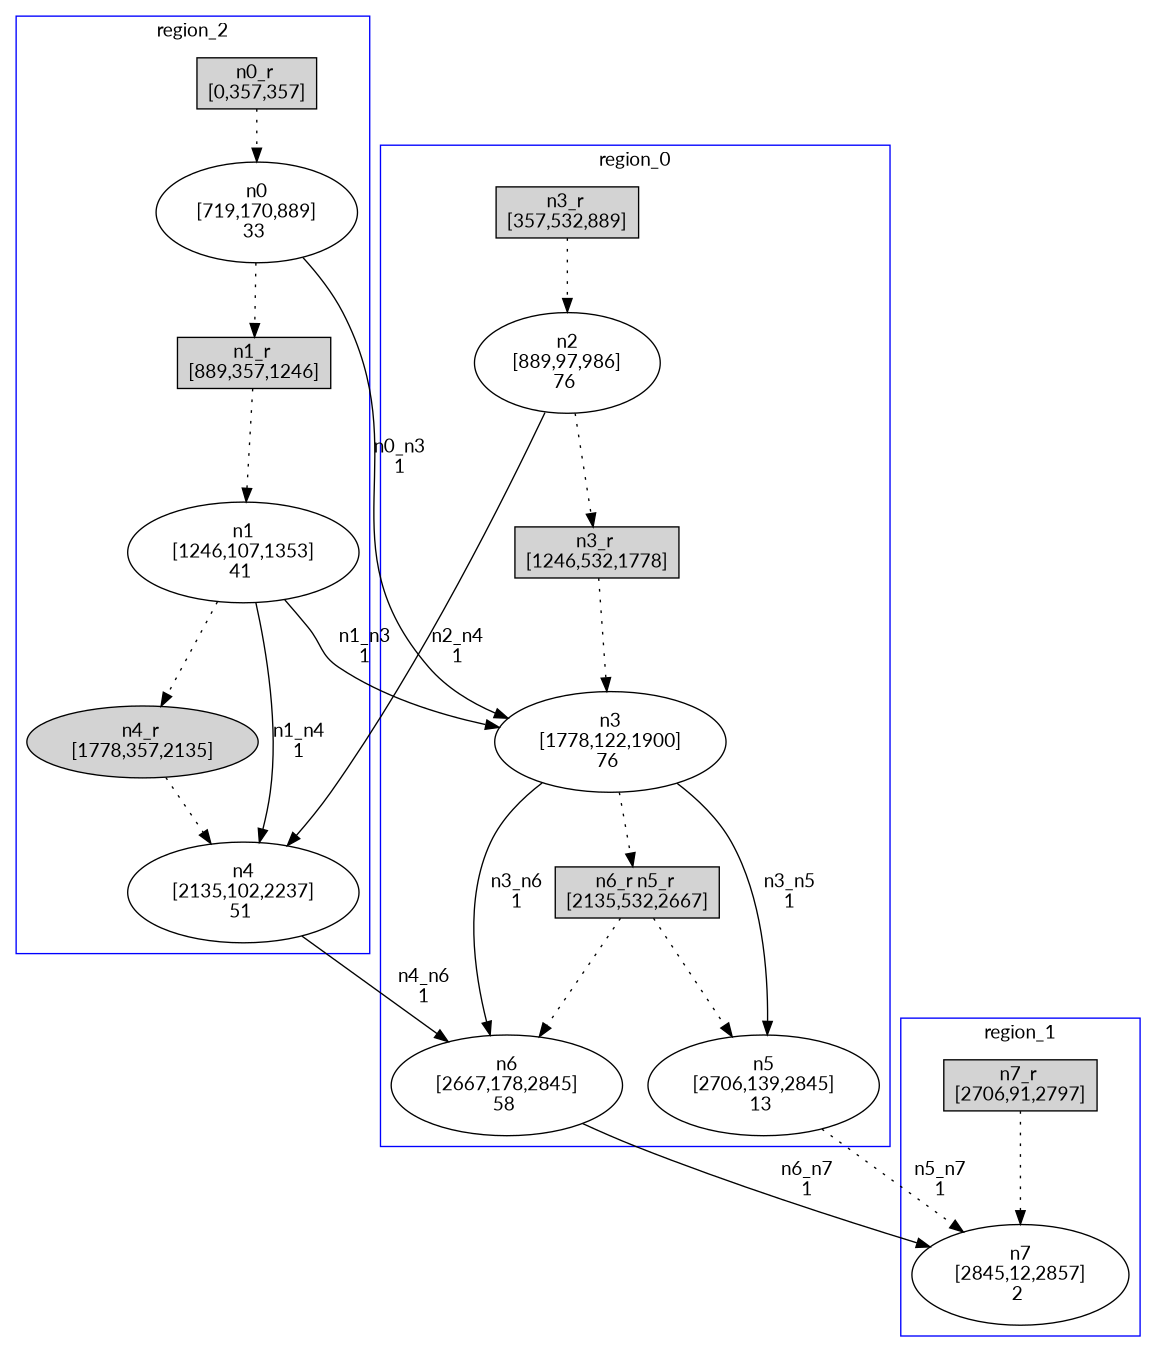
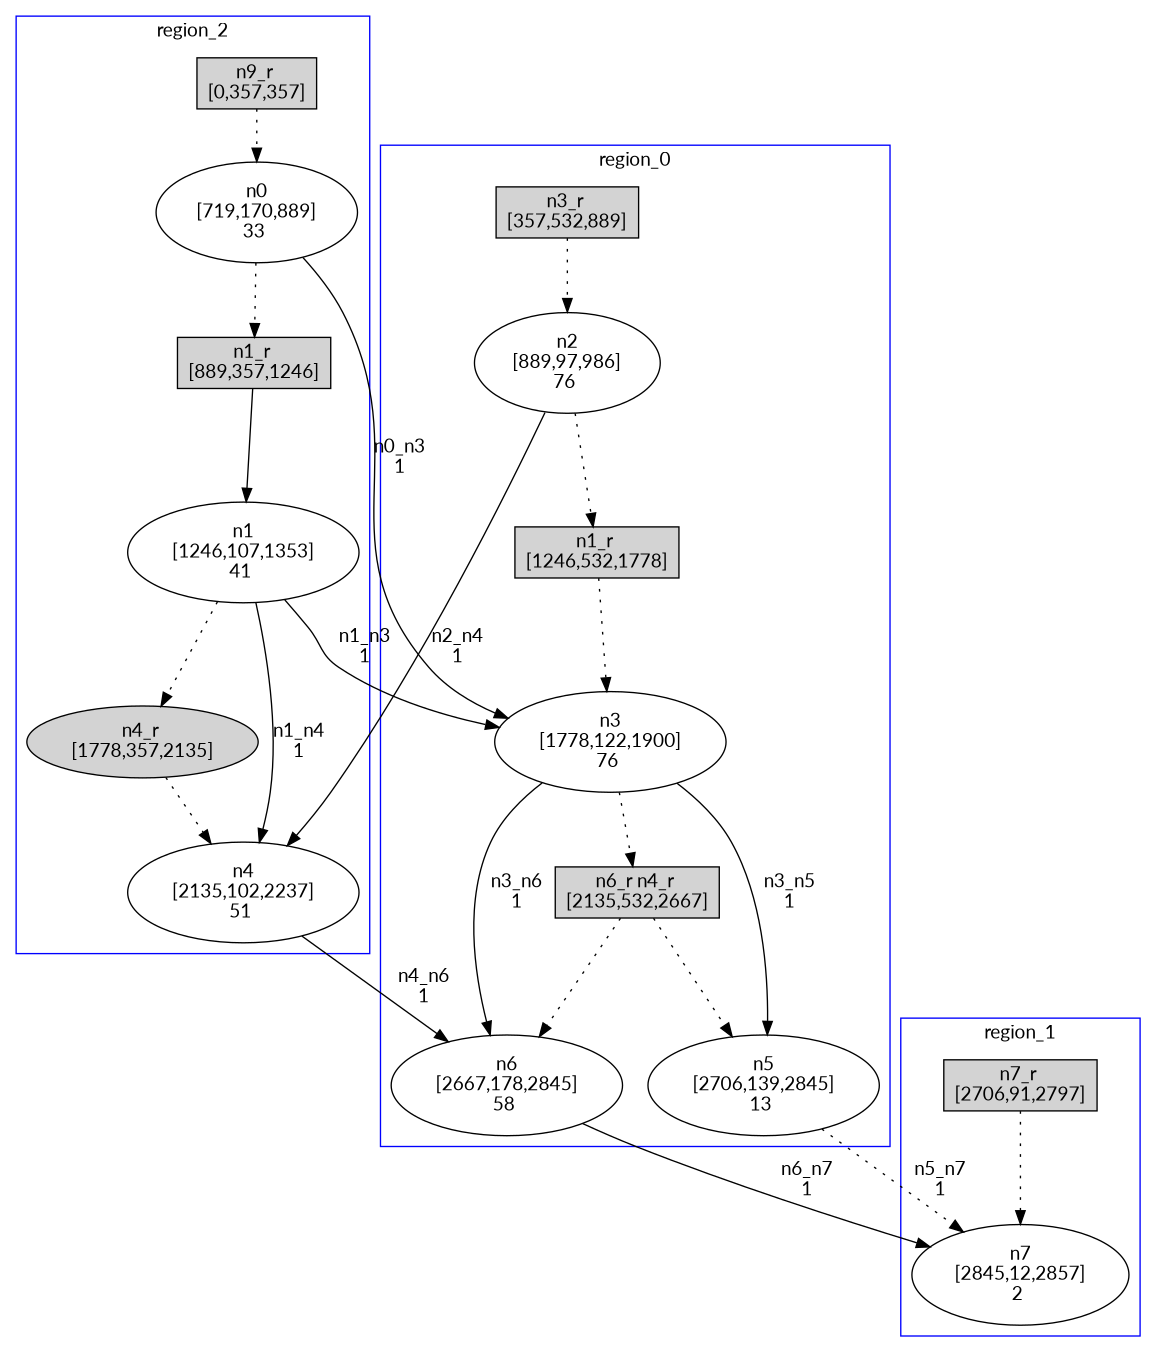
node "n0_r [0,357,357]": label "n0_r [0,357,357]" -> "n9_r [0,357,357]"
edge "n1_r [889,357,1246]" -> "n1 [1246,107,1353] 41": style dotted -> solid
node "n3_r [1246,532,1778]": label "n3_r [1246,532,1778]" -> "n1_r [1246,532,1778]"
node "n6_r n5_r [2135,532,2667]": label "n6_r n5_r [2135,532,2667]" -> "n6_r n4_r [2135,532,2667]"
